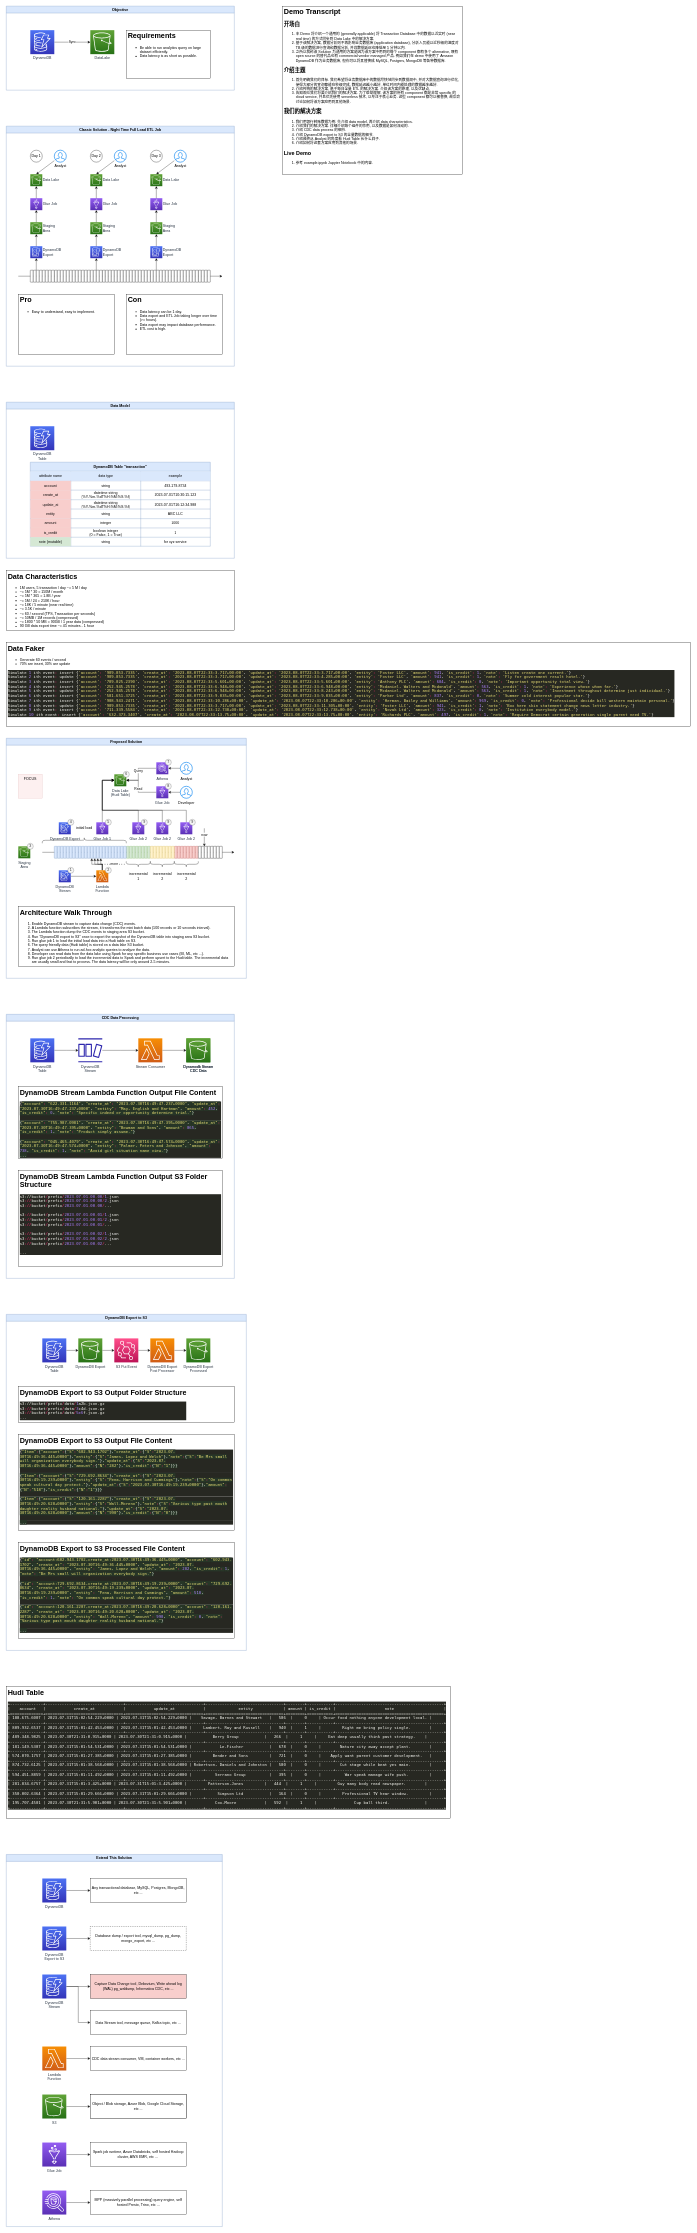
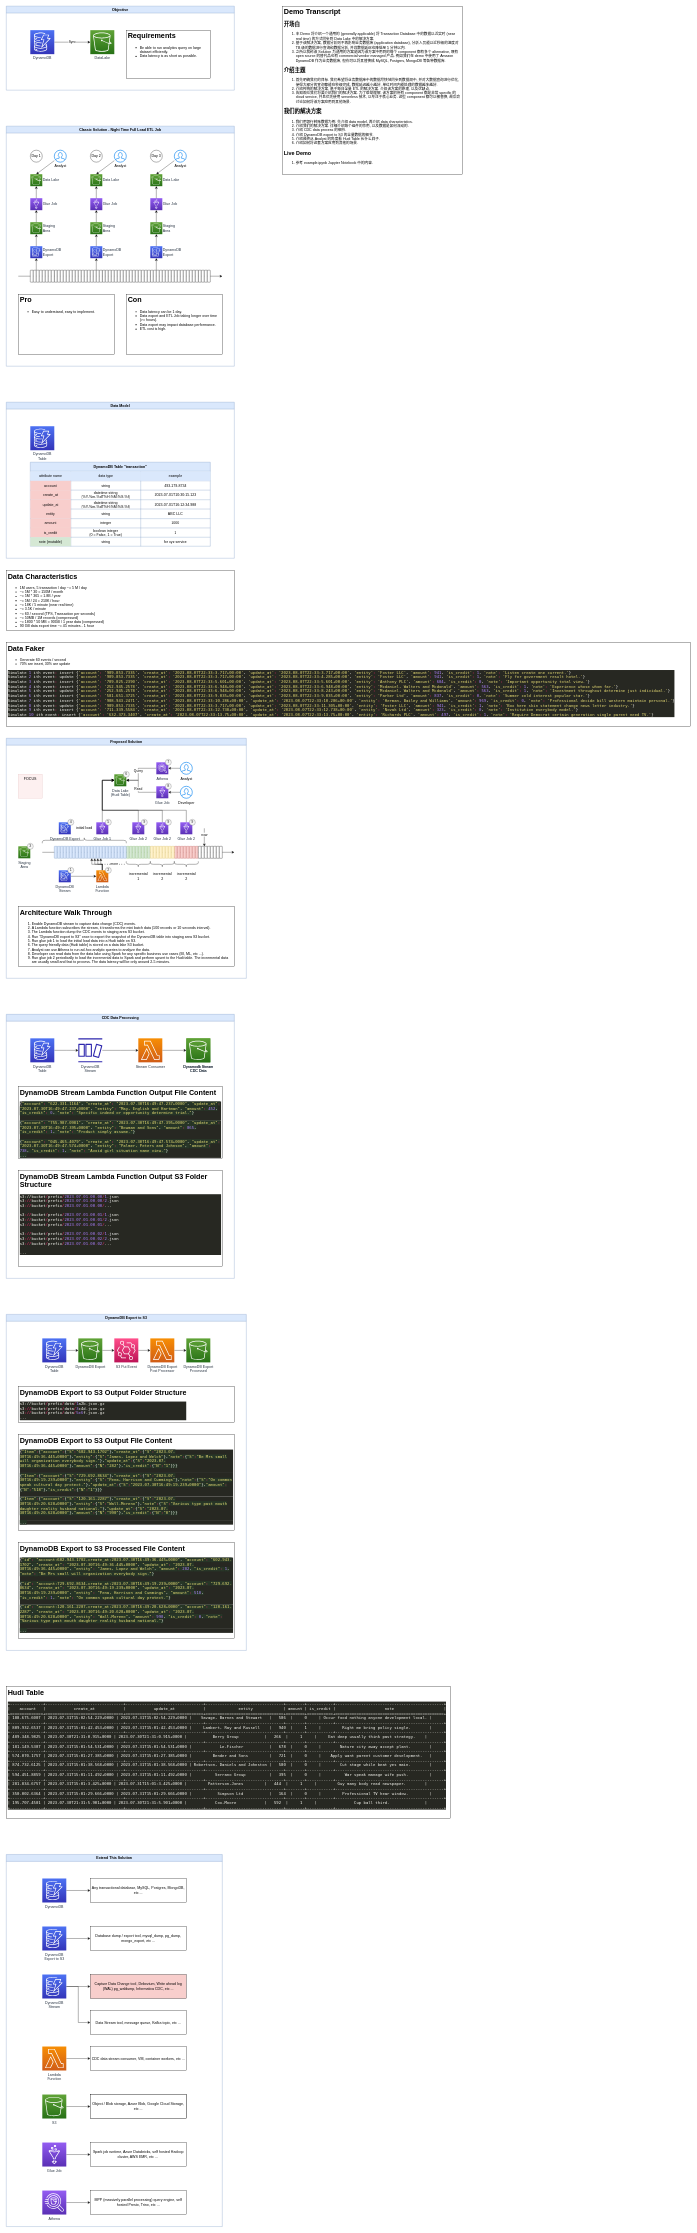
node "Database dump / export tool, mysql_dump, pg_dump, mongo_export, etc ...": style dashed -> solid
